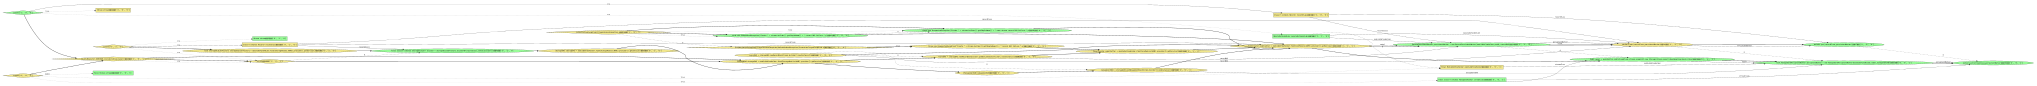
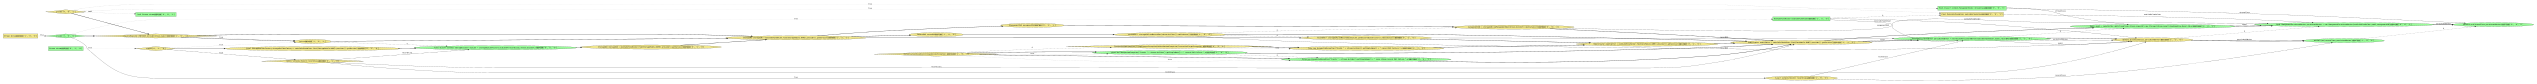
edge "create['1', '0', '0']" -> "Stream stream@@@2@@@['1', '0', '0']": reversed
node "Class<? extends Record> recordClass@@@2@@@['1', '0', '0']": shape box -> ellipse
node "IRecordDAO recordDAO@@@7@@@['1', '0', '0']": added
edge "create['0', '1', '0']" -> "Stream stream@@@2@@@['0', '1', '0']": reversed
node "Class<? extends Record> recordClass@@@2@@@['0', '1', '0']": shape box -> diamond
node "return@@@4@@@['1', '0', '1']": shape diamond -> ellipse
